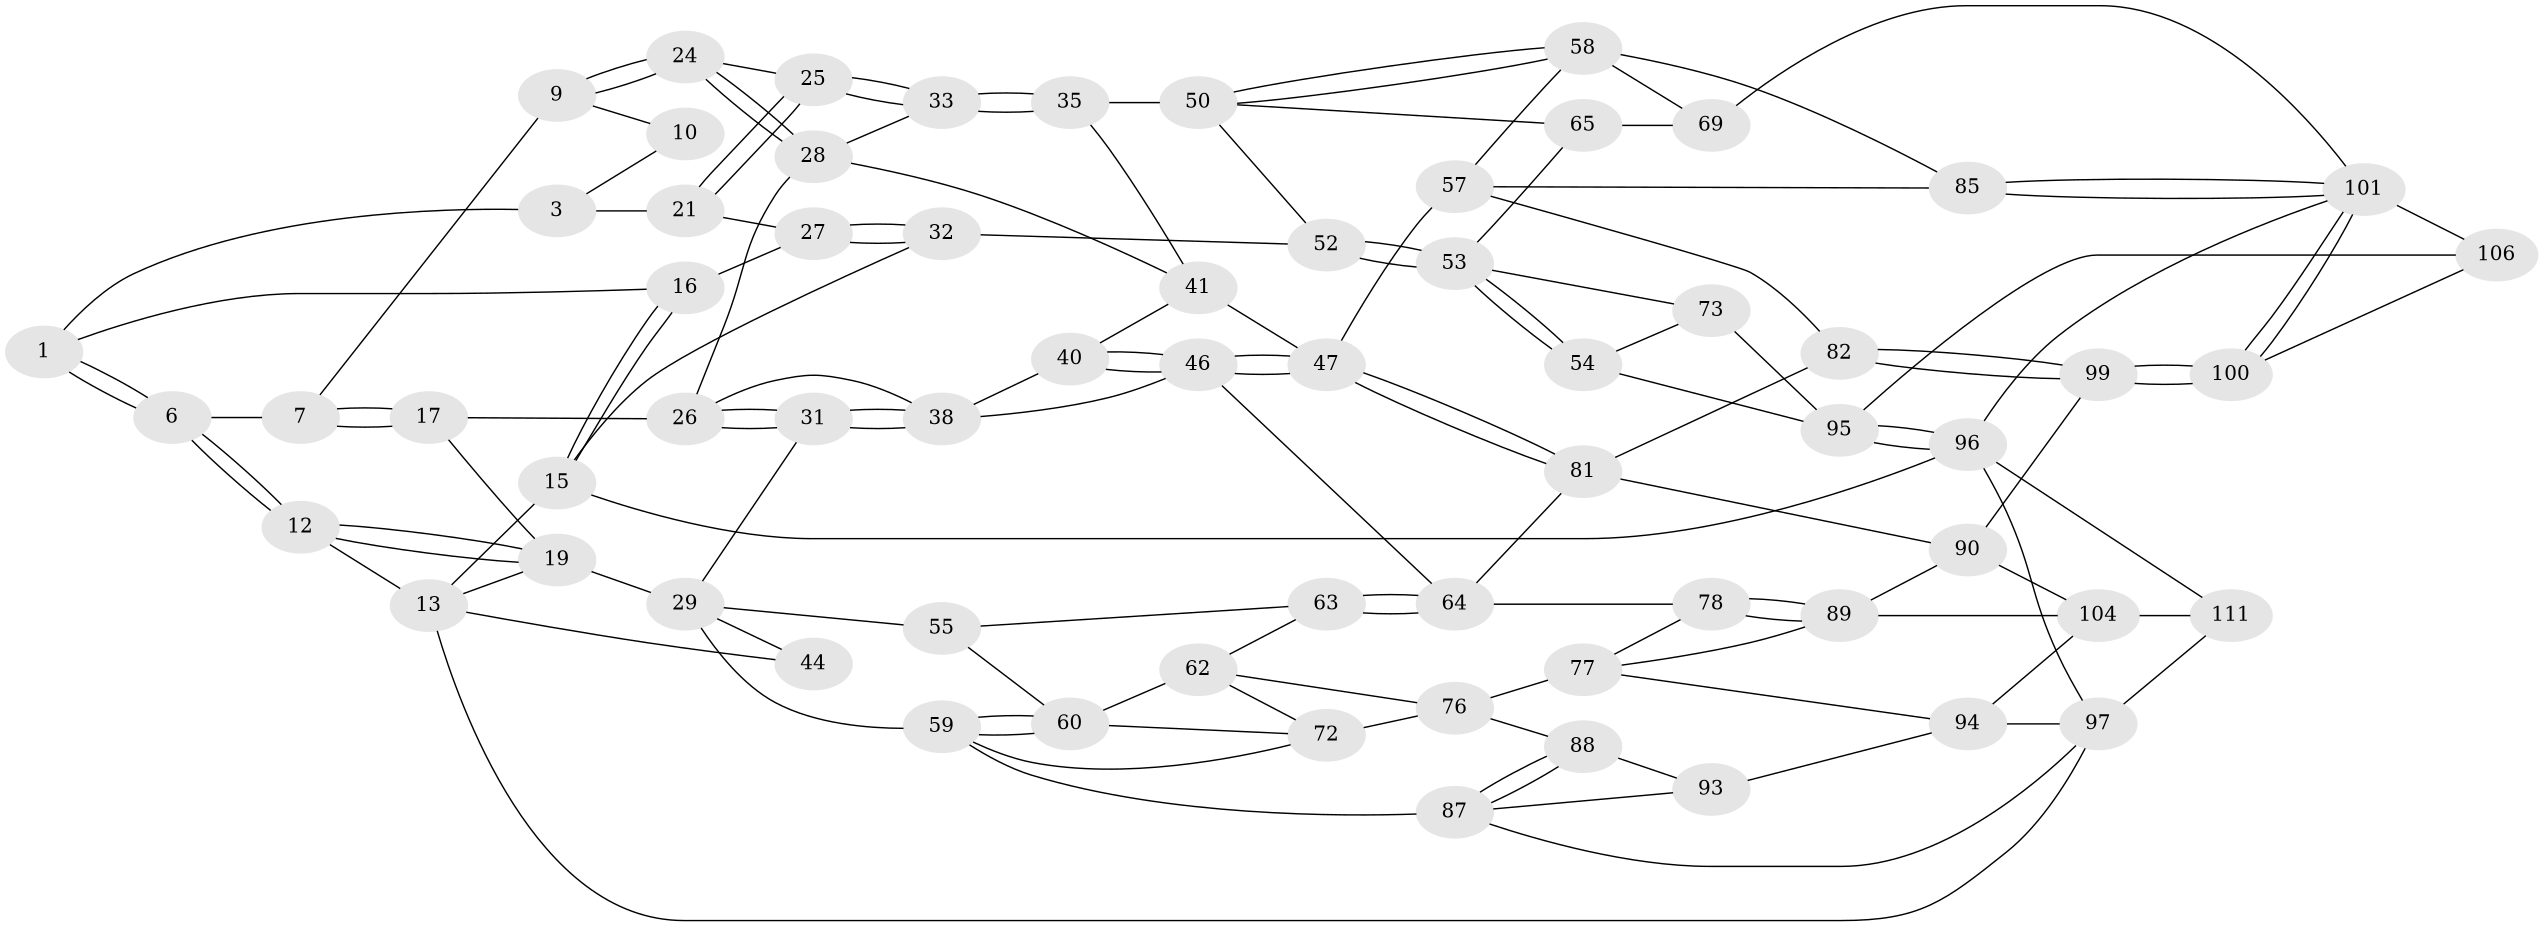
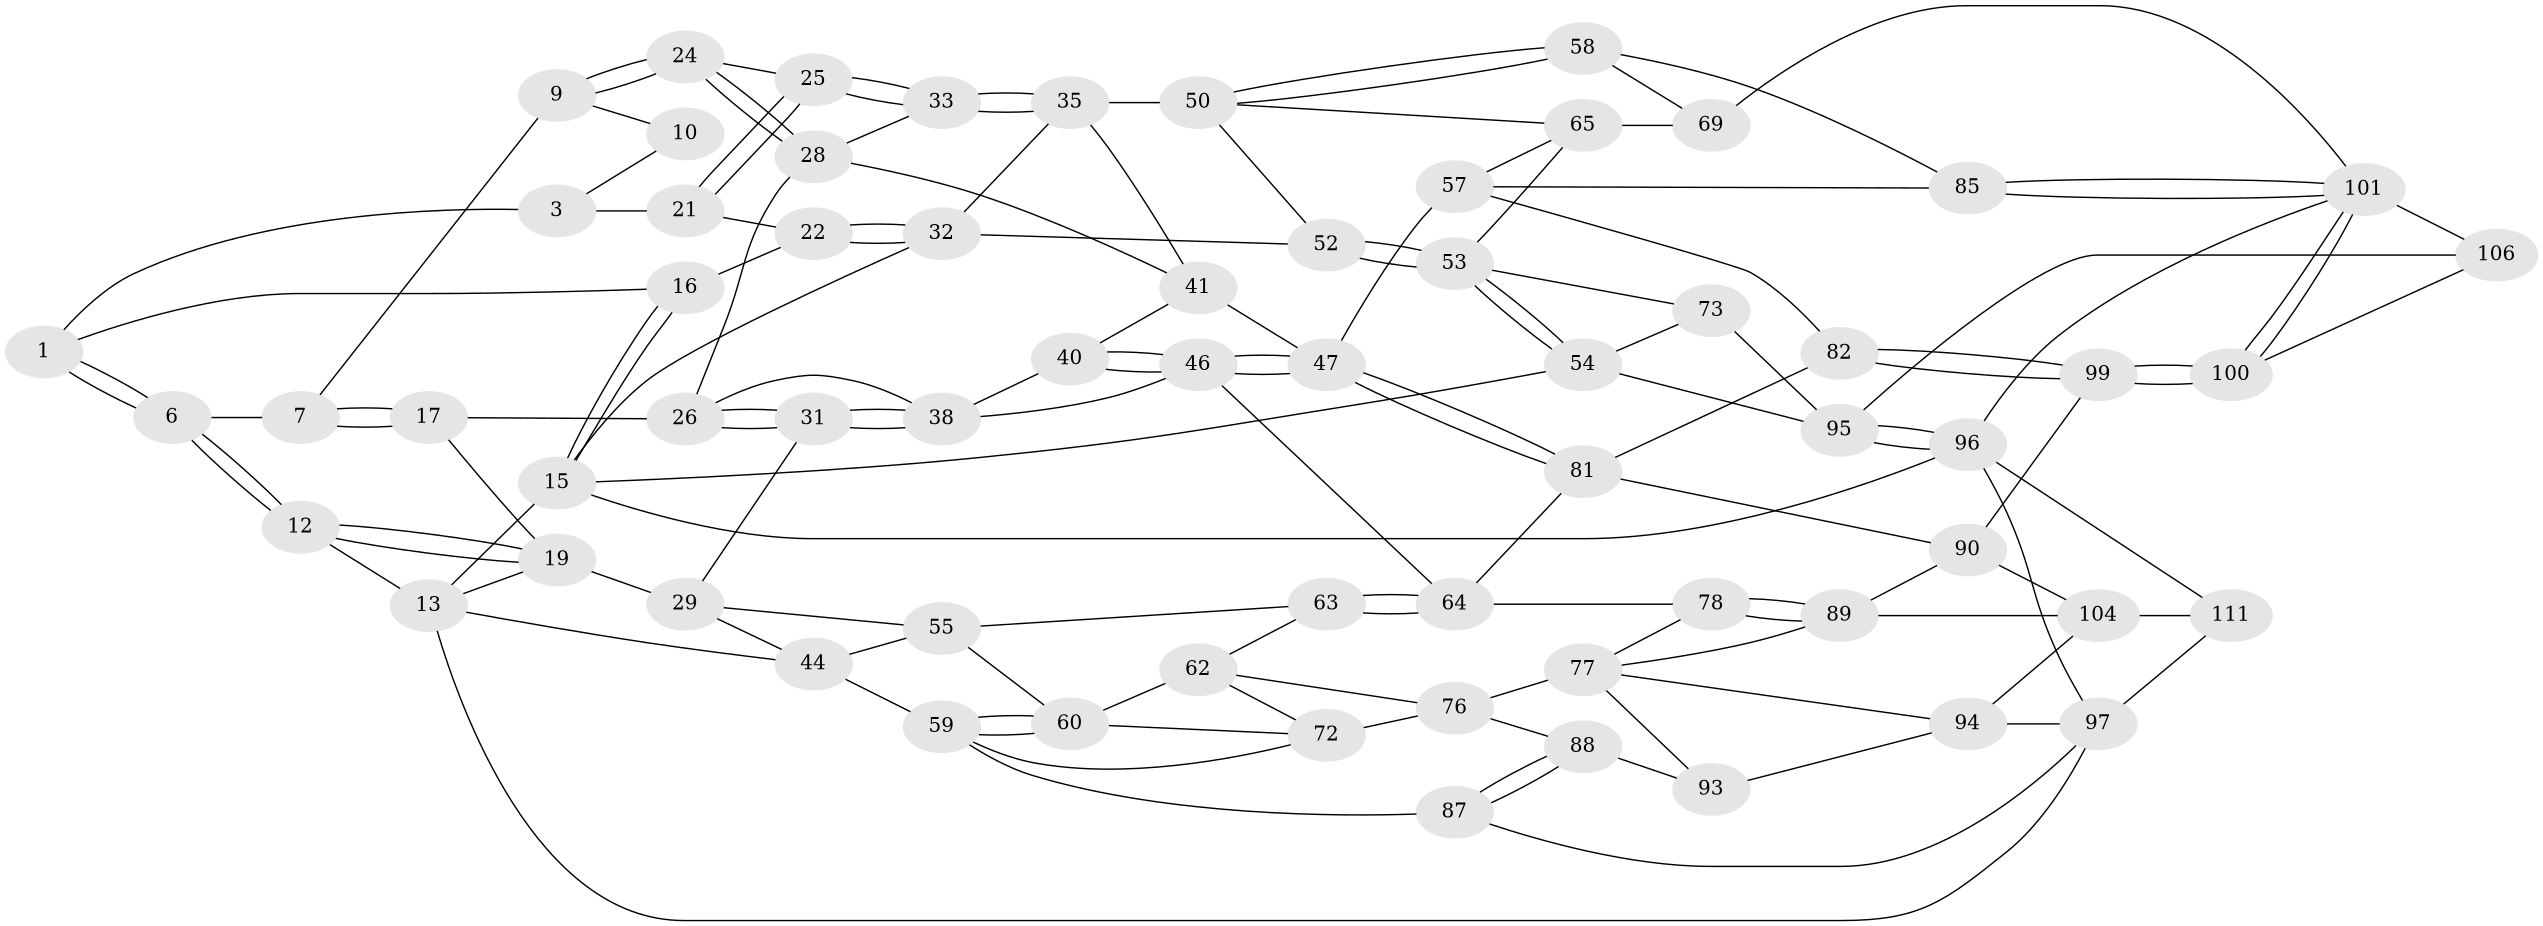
edge "58" -- "57": now "65" -- "57"
edge "35" -- "32": added
node "27": label "27" -> "22"
edge "54" -- "15": added
edge "55" -- "44": added
edge "29" -- "59": now "44" -- "59"
edge "93" -- "87": now "93" -- "77"
